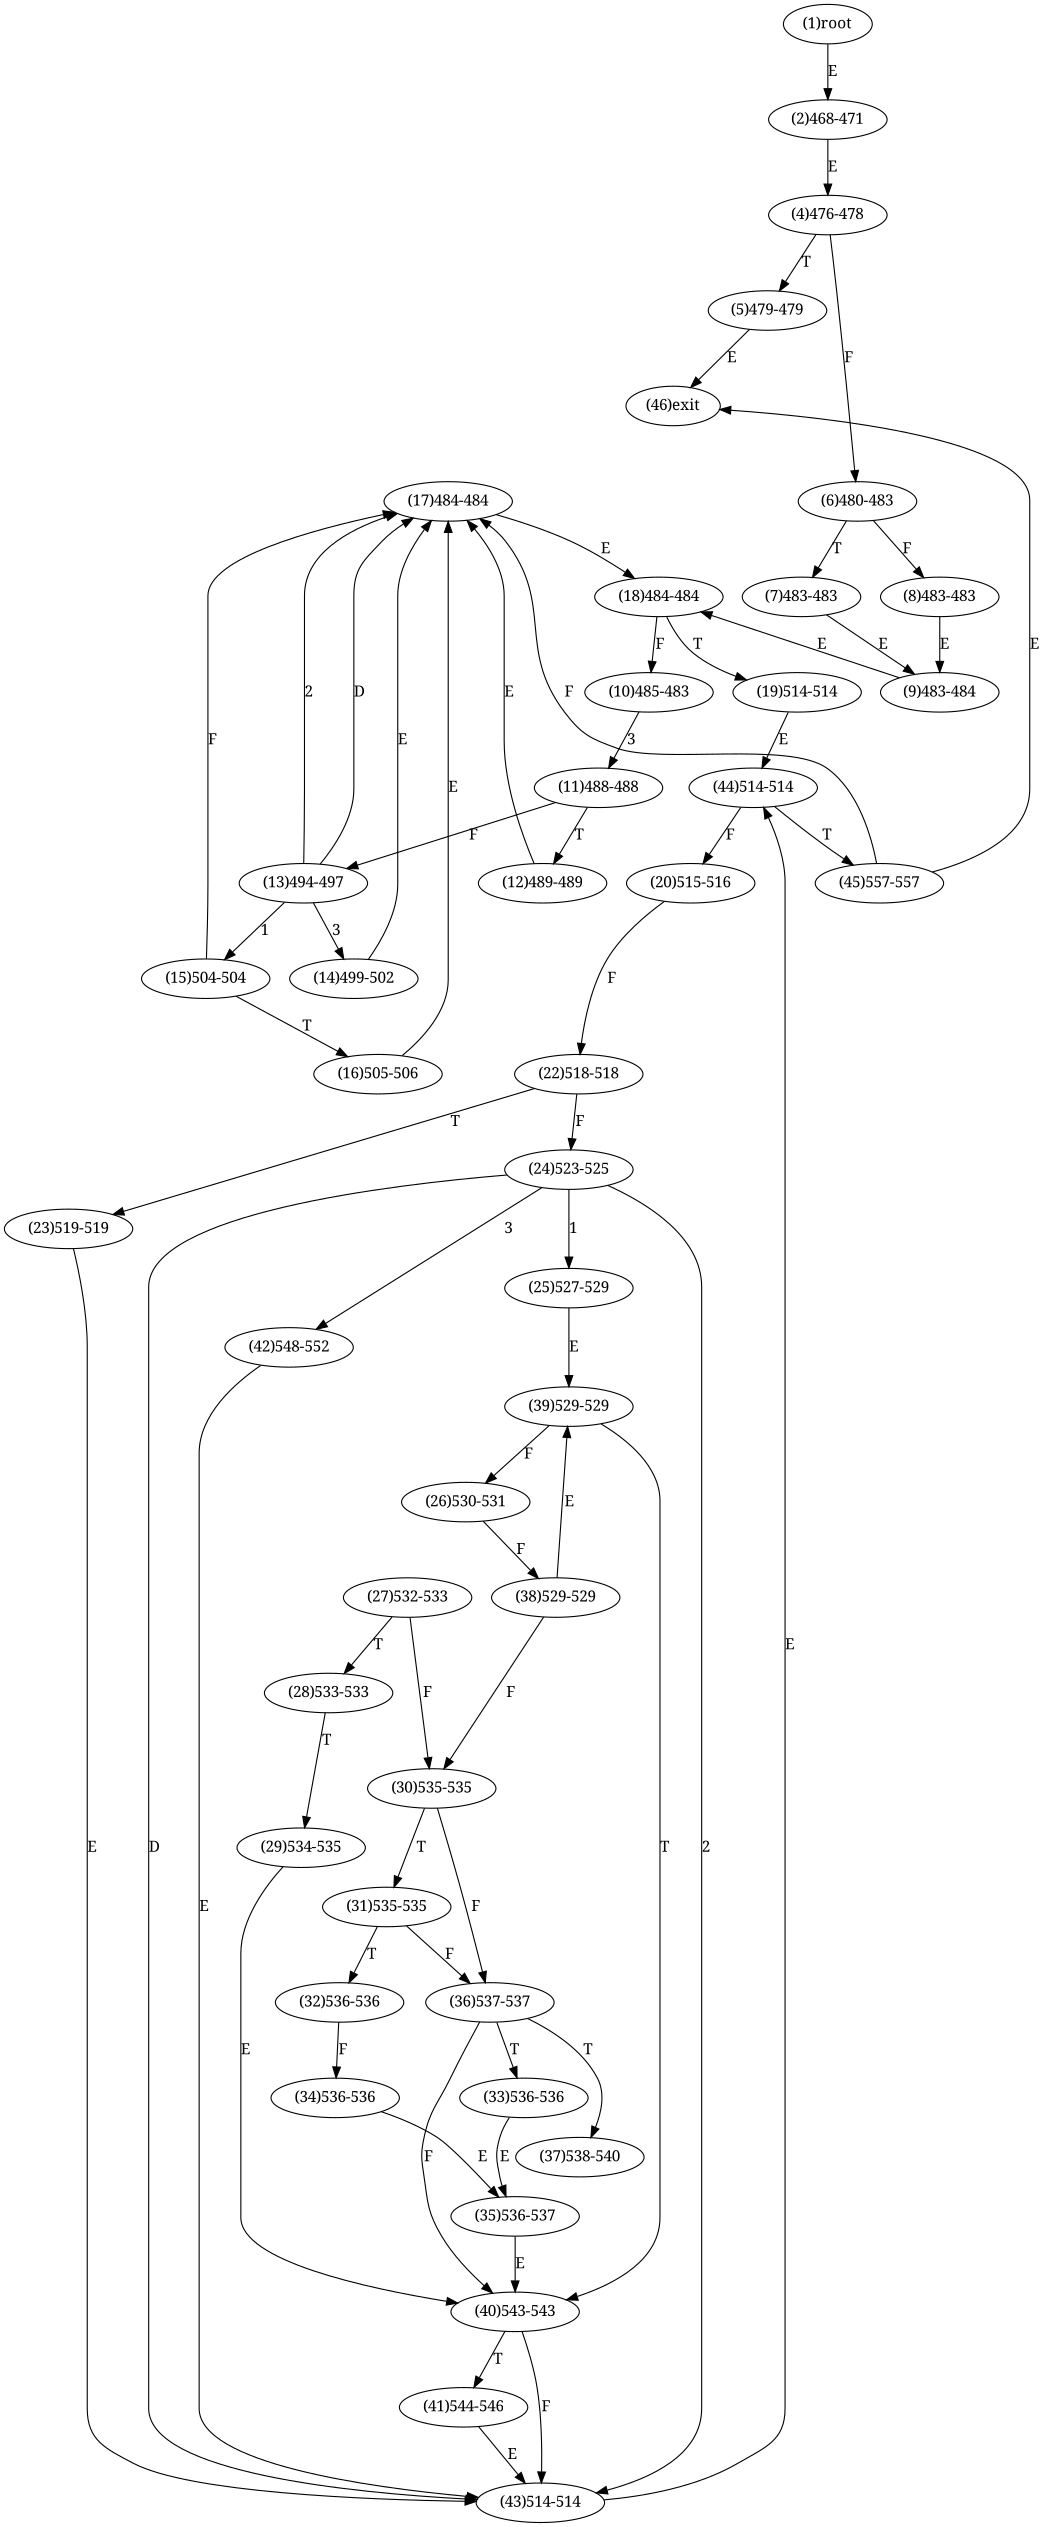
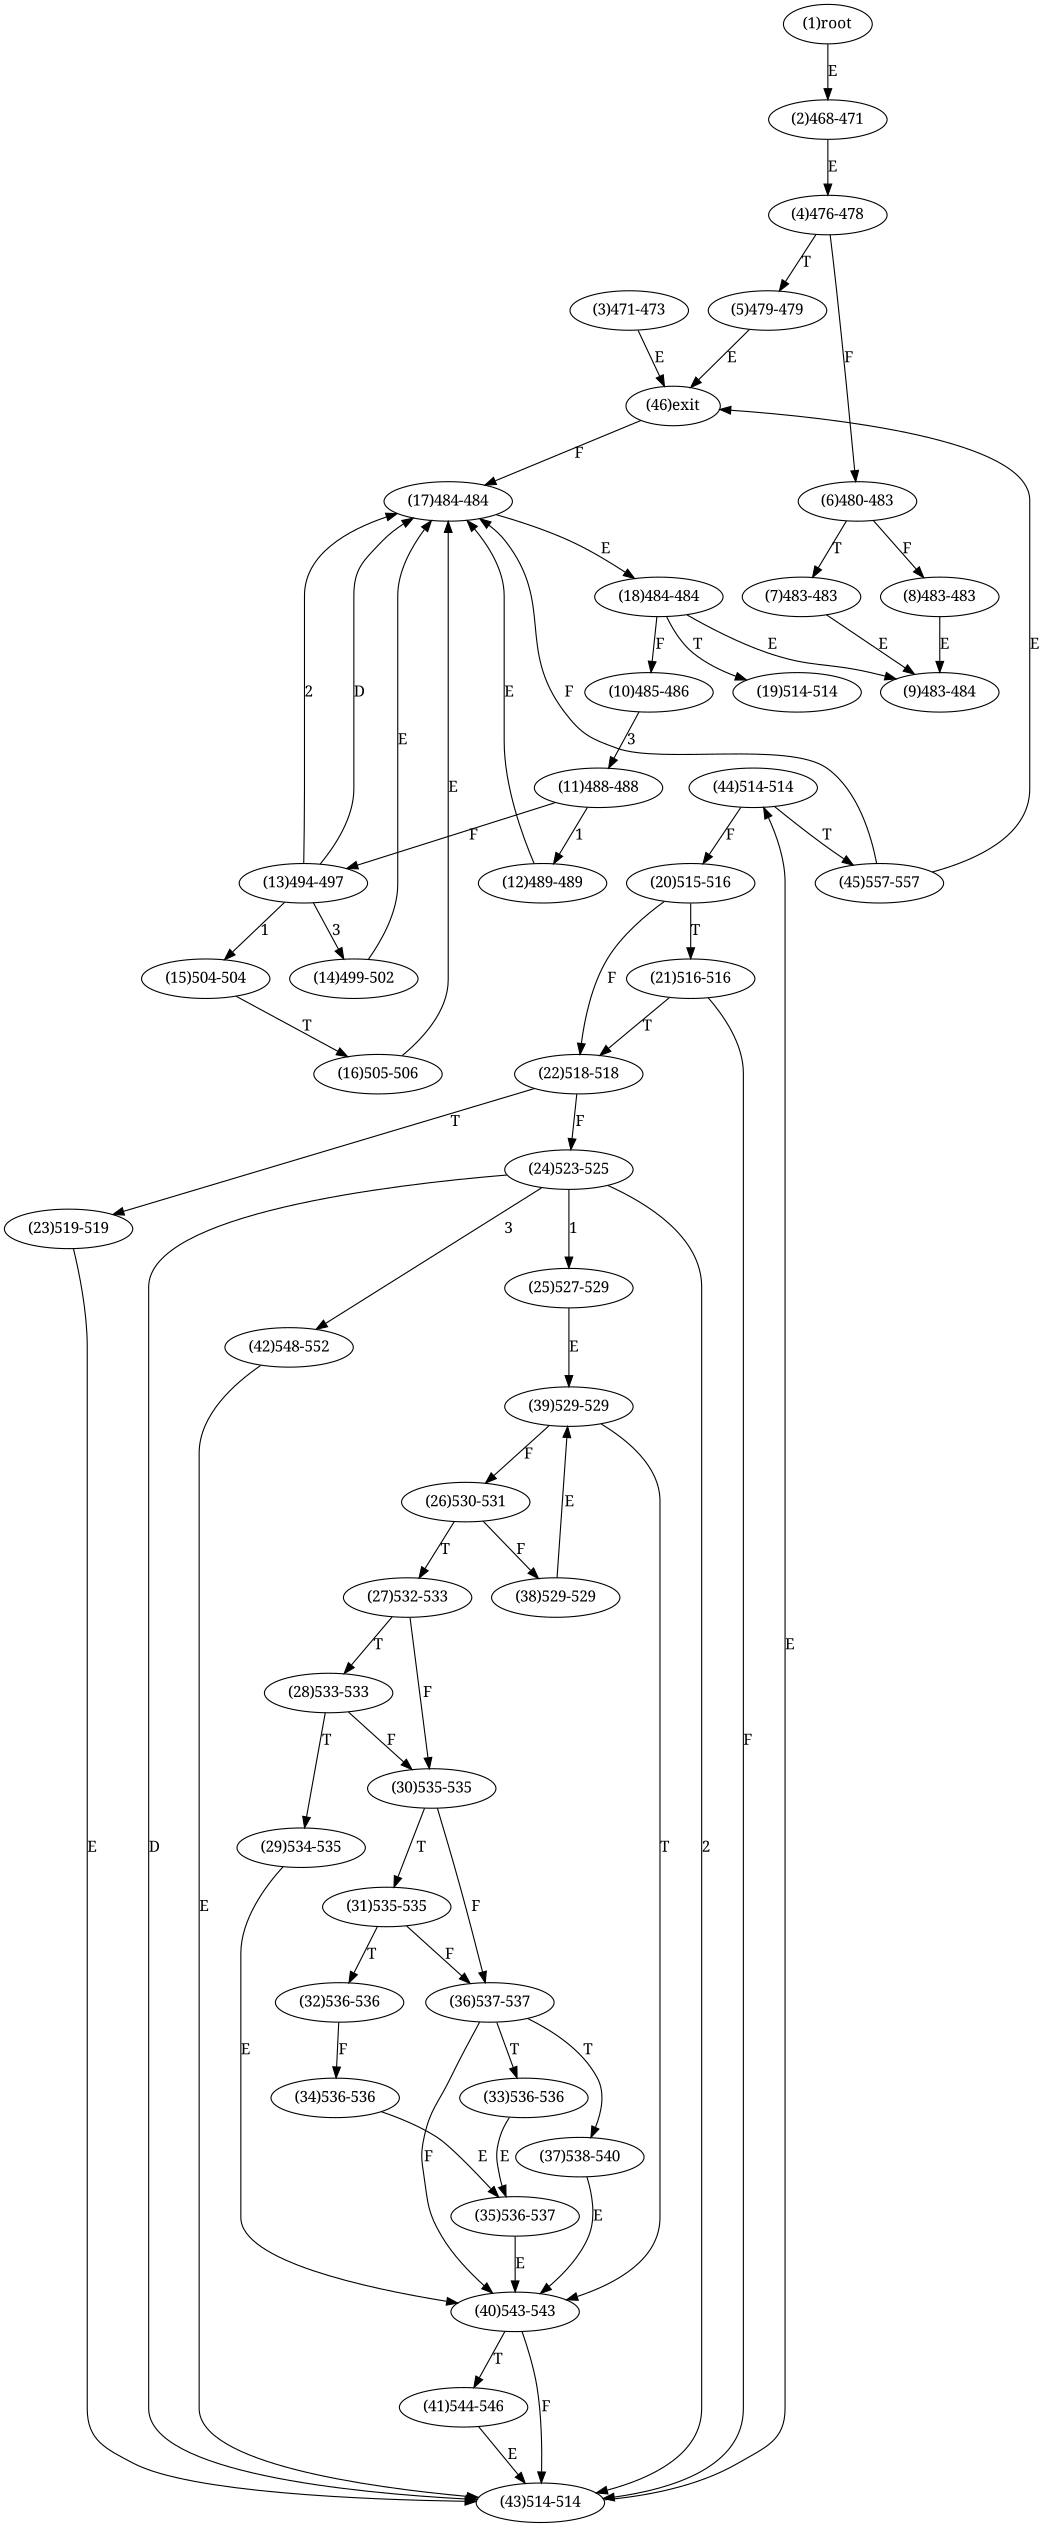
node "(3)471-473": added
edge "(9)483-484" -> "(18)484-484": reversed
edge "(15)504-504" -> "(17)484-484": now "(46)exit" -> "(17)484-484"
node "(10)485-483": label "(10)485-483" -> "(10)485-486"
edge "(19)514-514" -> "(44)514-514": removed, label "E"
edge "(11)488-488" -> "(12)489-489": label "T" -> "1"
node "(21)516-516": added
edge "(26)530-531" -> "(27)532-533": added, label "T"
edge "(38)529-529" -> "(30)535-535": now "(28)533-533" -> "(30)535-535"
edge "(37)538-540" -> "(40)543-543": added, label "E"
